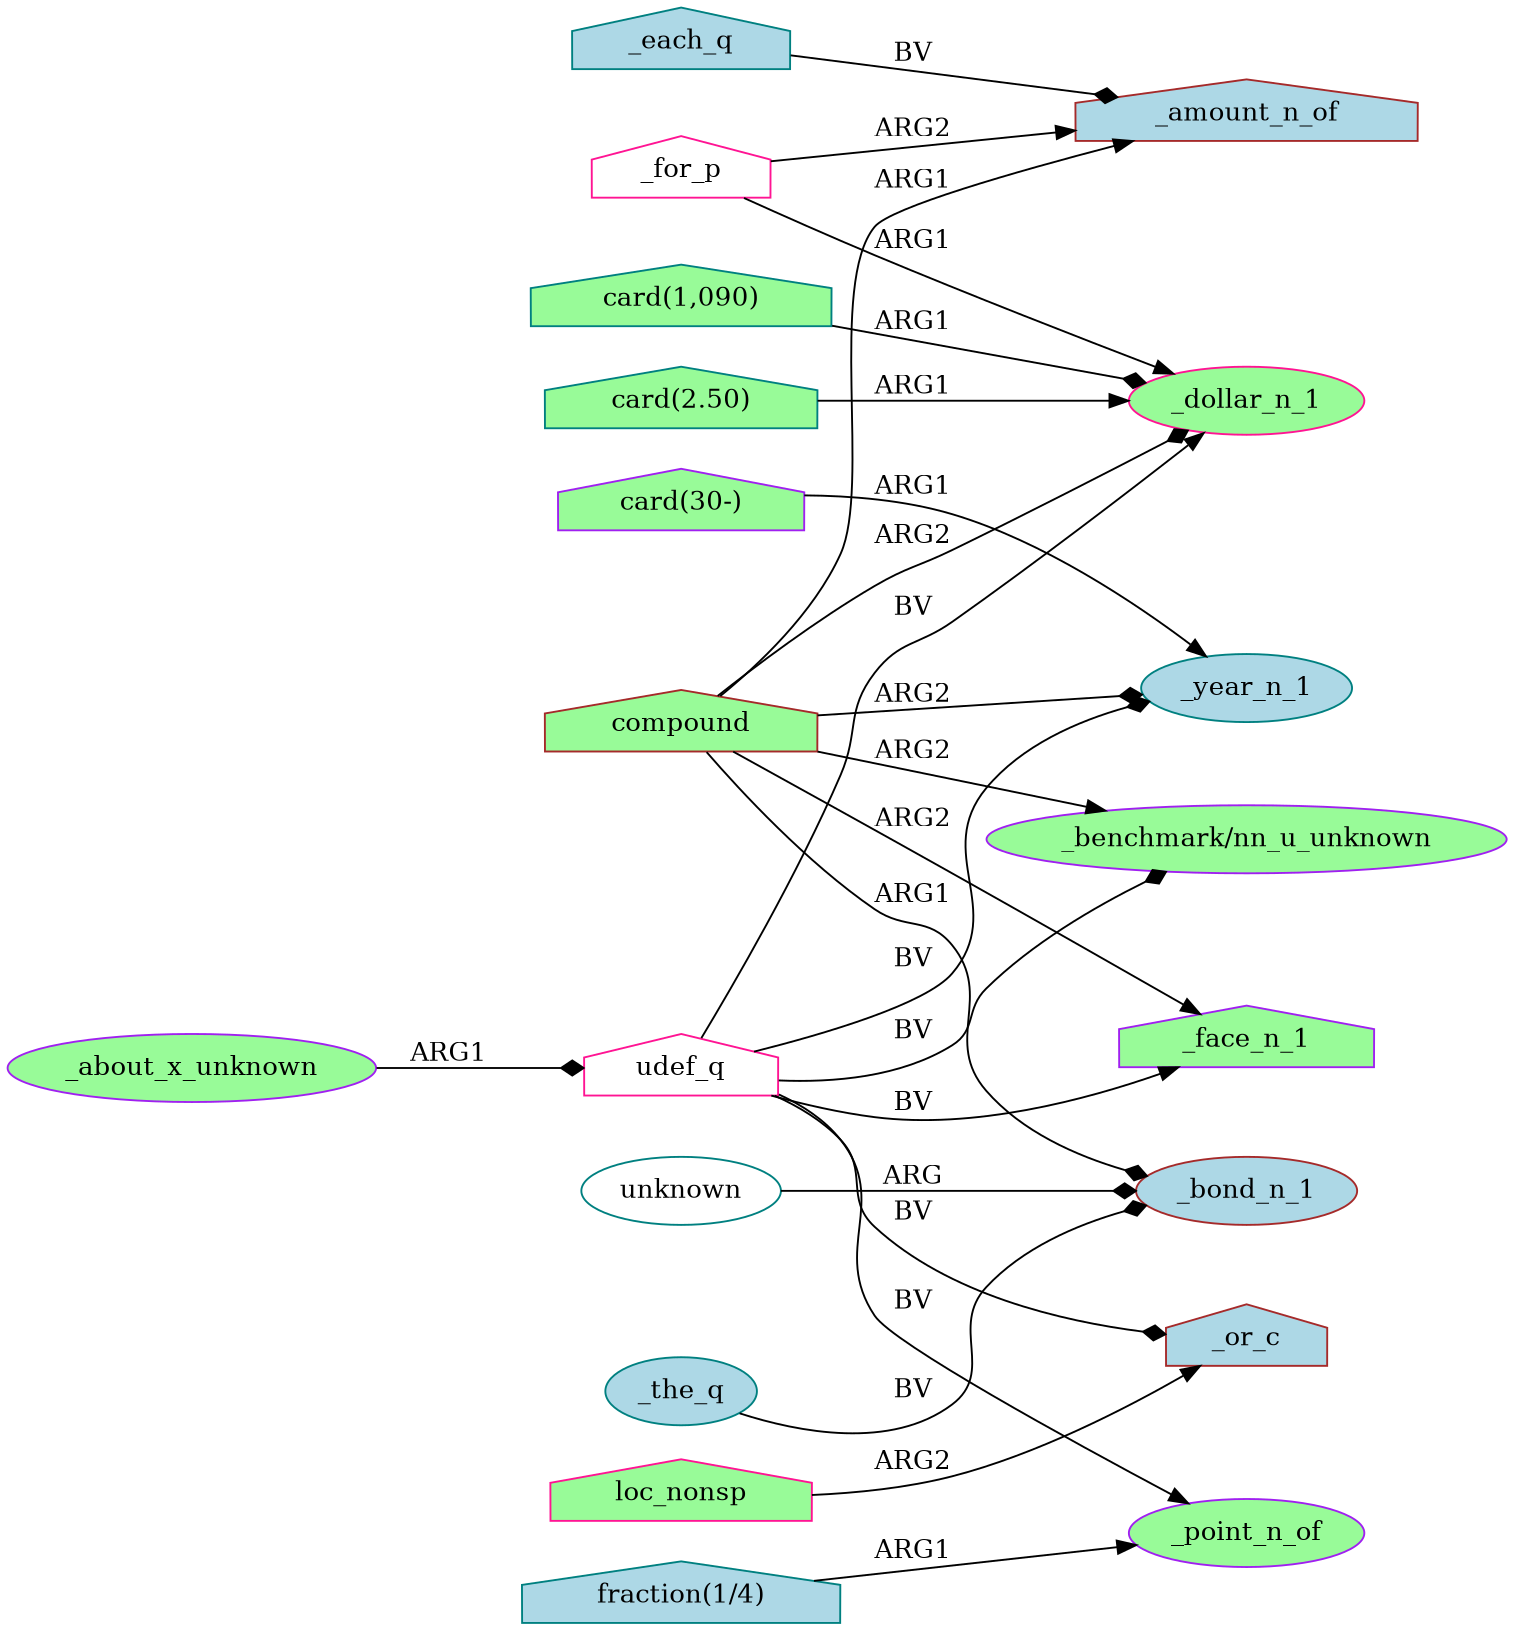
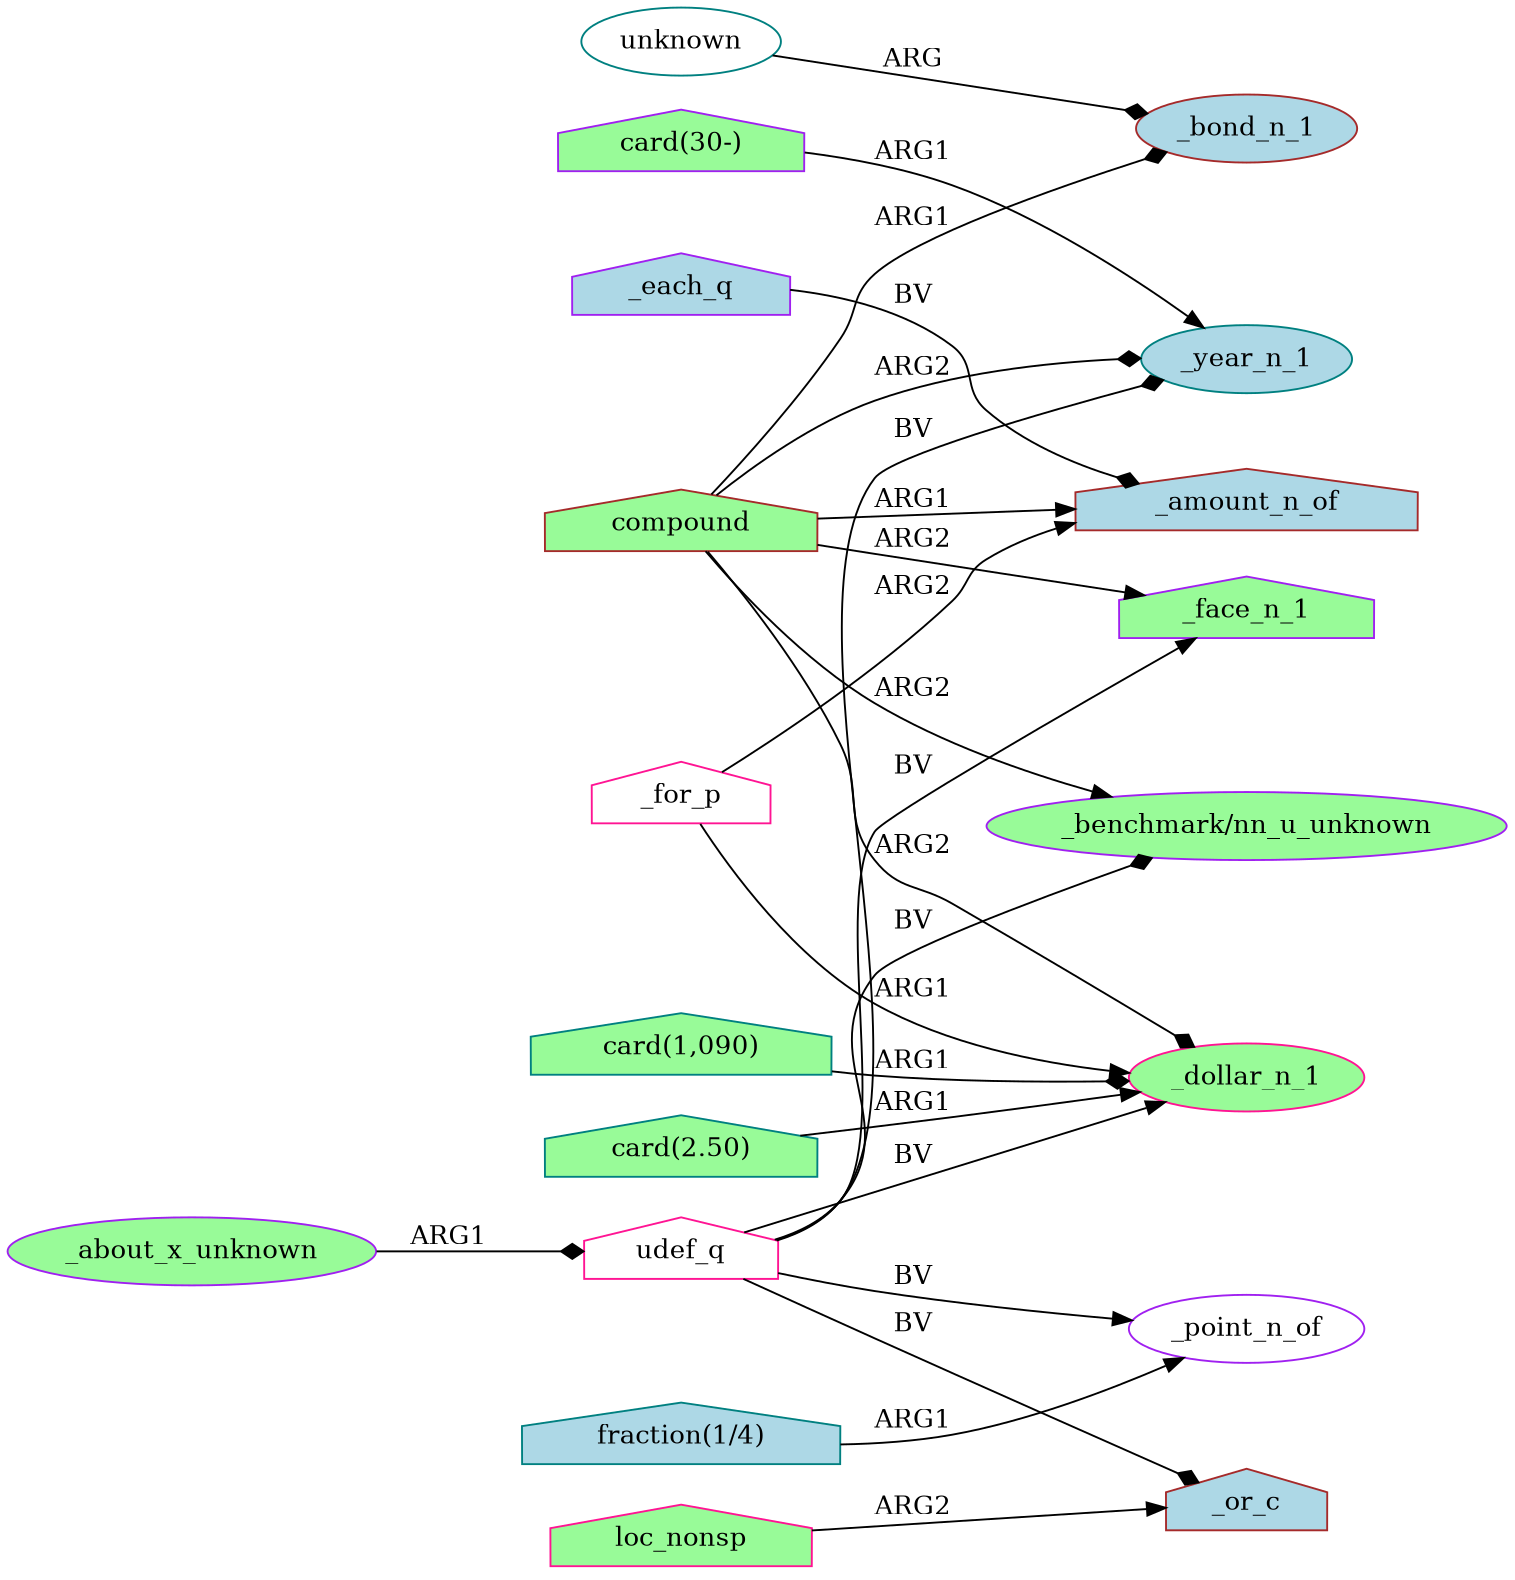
node "_each_q": color teal -> purple
node "_the_q": removed
node "_point_n_of": fillcolor palegreen -> white
